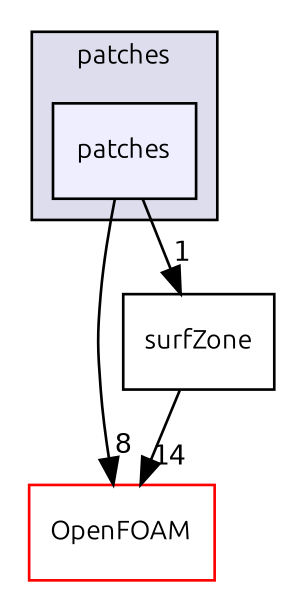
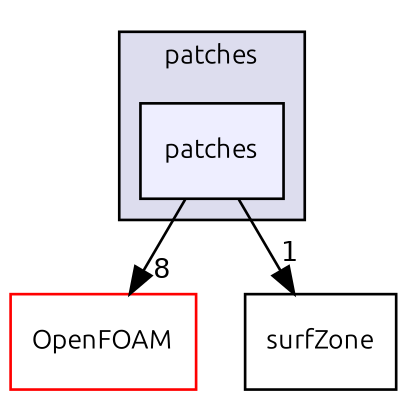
edge "surfZone" -> "OpenFOAM": removed
